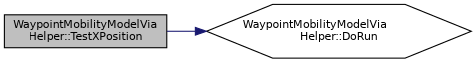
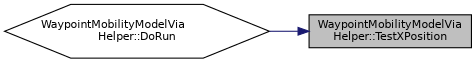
edge "WaypointMobilityModelVia Helper::TestXPosition" -> "WaypointMobilityModelVia Helper::DoRun": reversed
